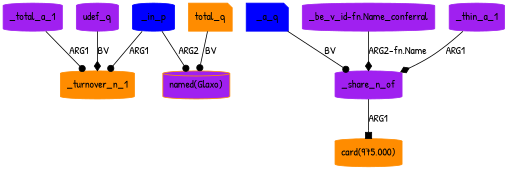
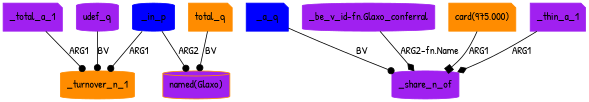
node "_total_a_1": shape cylinder -> note
node "_be_v_id-fn.Name_conferral": label "_be_v_id-fn.Name_conferral" -> "_be_v_id-fn.Glaxo_conferral"
node "_thin_a_1": shape cylinder -> note
edge "udef_q" -> "_turnover_n_1": arrowhead diamond -> dot
edge "_share_n_of" -> "card(975,000)": reversed
node "card(975,000)": shape cylinder -> note
